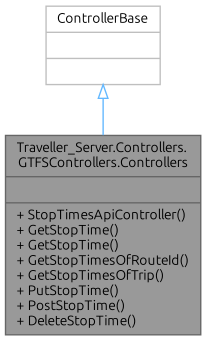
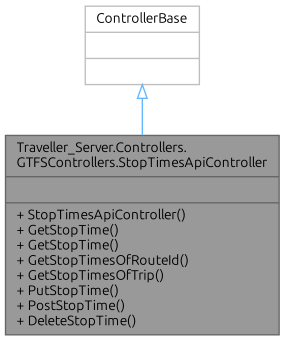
node "Traveller_Server.Controllers.": text "GTFSControllers.Controllers" -> "GTFSControllers.StopTimesApiController"
